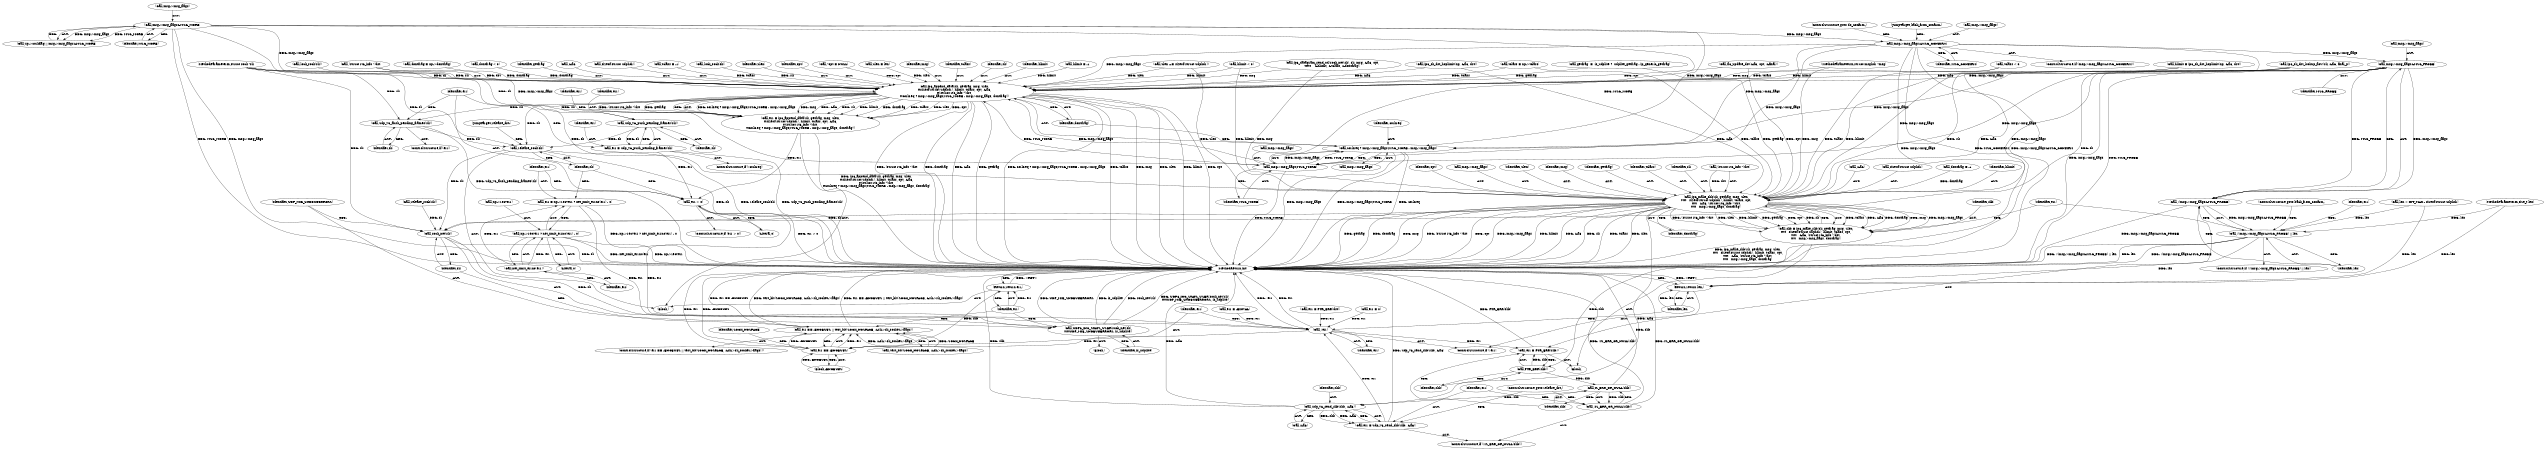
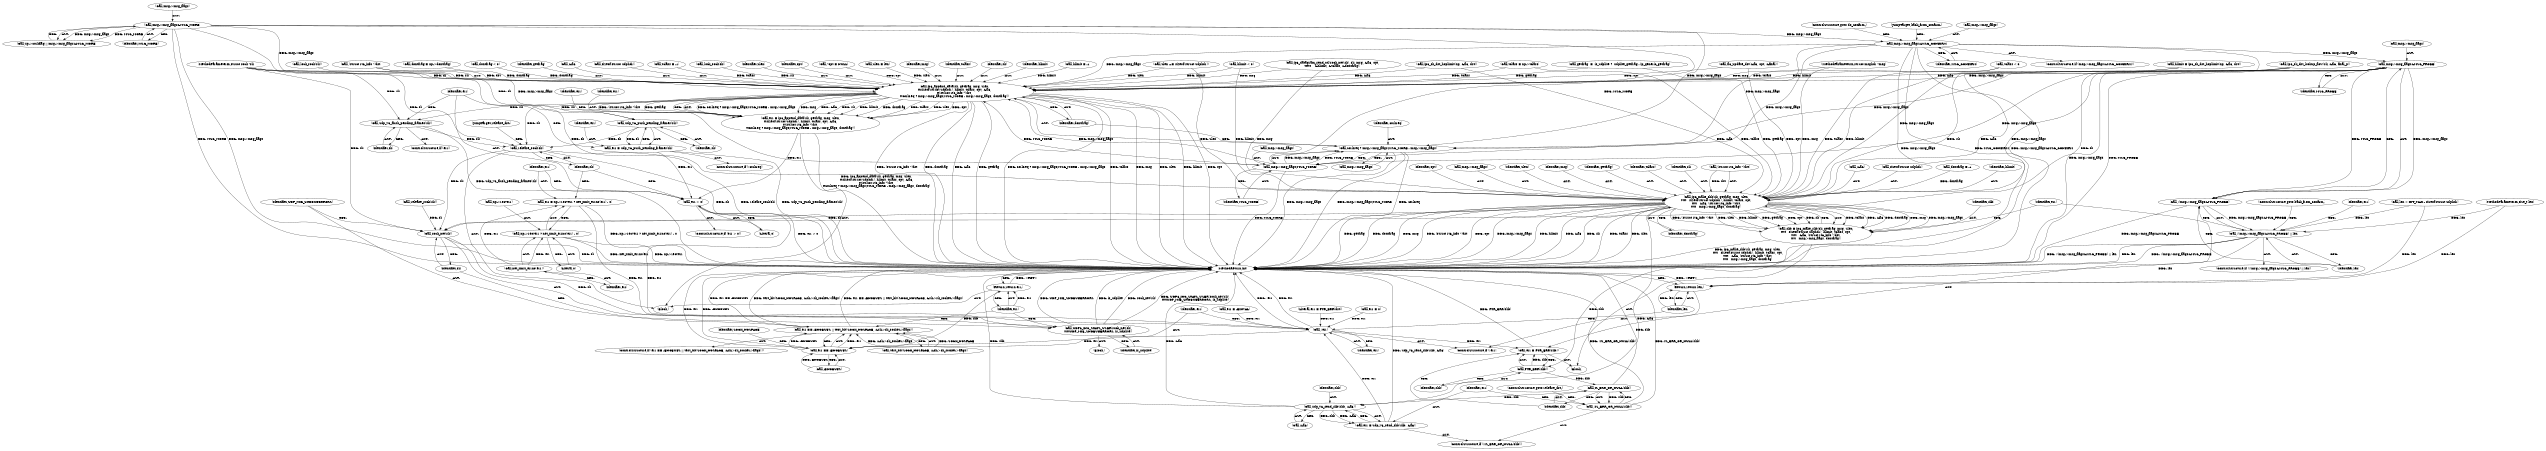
edge "(Call,msg->msg_flags&MSG_PROBE)" -> "(Identifier,MSG_PROBE)": added, label "CFG:"
edge "(Call,np->recverr ? net_xmit_errno(err) : 0)" -> "(Call,net_xmit_errno(err))": removed, label "CFG:"
node "(Call,err = PTR_ERR(dst))": label "(Call,err = PTR_ERR(dst))" -> "(Literal,err = PTR_ERR(dst))"
node "(Block,-ENOBUFS)": label "(Block,-ENOBUFS)" -> "(Call,-ENOBUFS)"
edge "(ControlStructure,goto release_dst;)" -> "(Call,err = udp_v6_send_skb(skb, &fl6))": removed, label "CFG:"
